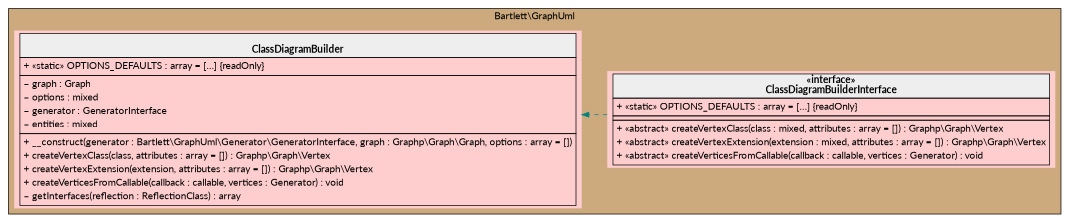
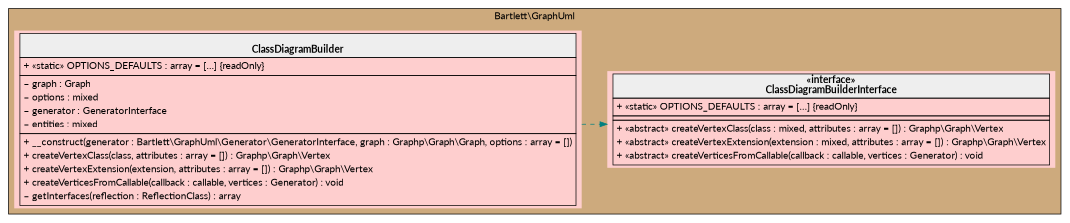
edge "ClassDiagramBuilderInterface" -> "ClassDiagramBuilder": reversed
